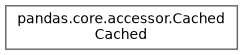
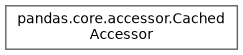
node "pandas.core.accessor.Cached Cached": label "pandas.core.accessor.Cached Cached" -> "pandas.core.accessor.Cached Accessor"
